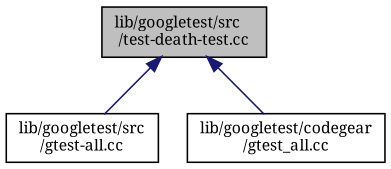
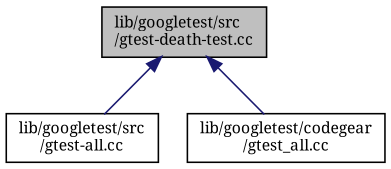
node "lib/googletest/src /test-death-test.cc": label "lib/googletest/src /test-death-test.cc" -> "lib/googletest/src /gtest-death-test.cc"
